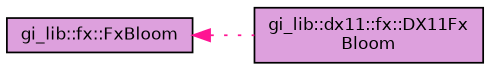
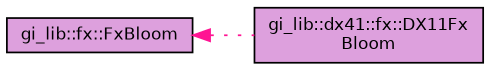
node "gi_lib::dx11::fx::DX11Fx Bloom": label "gi_lib::dx11::fx::DX11Fx Bloom" -> "gi_lib::dx41::fx::DX11Fx Bloom"
